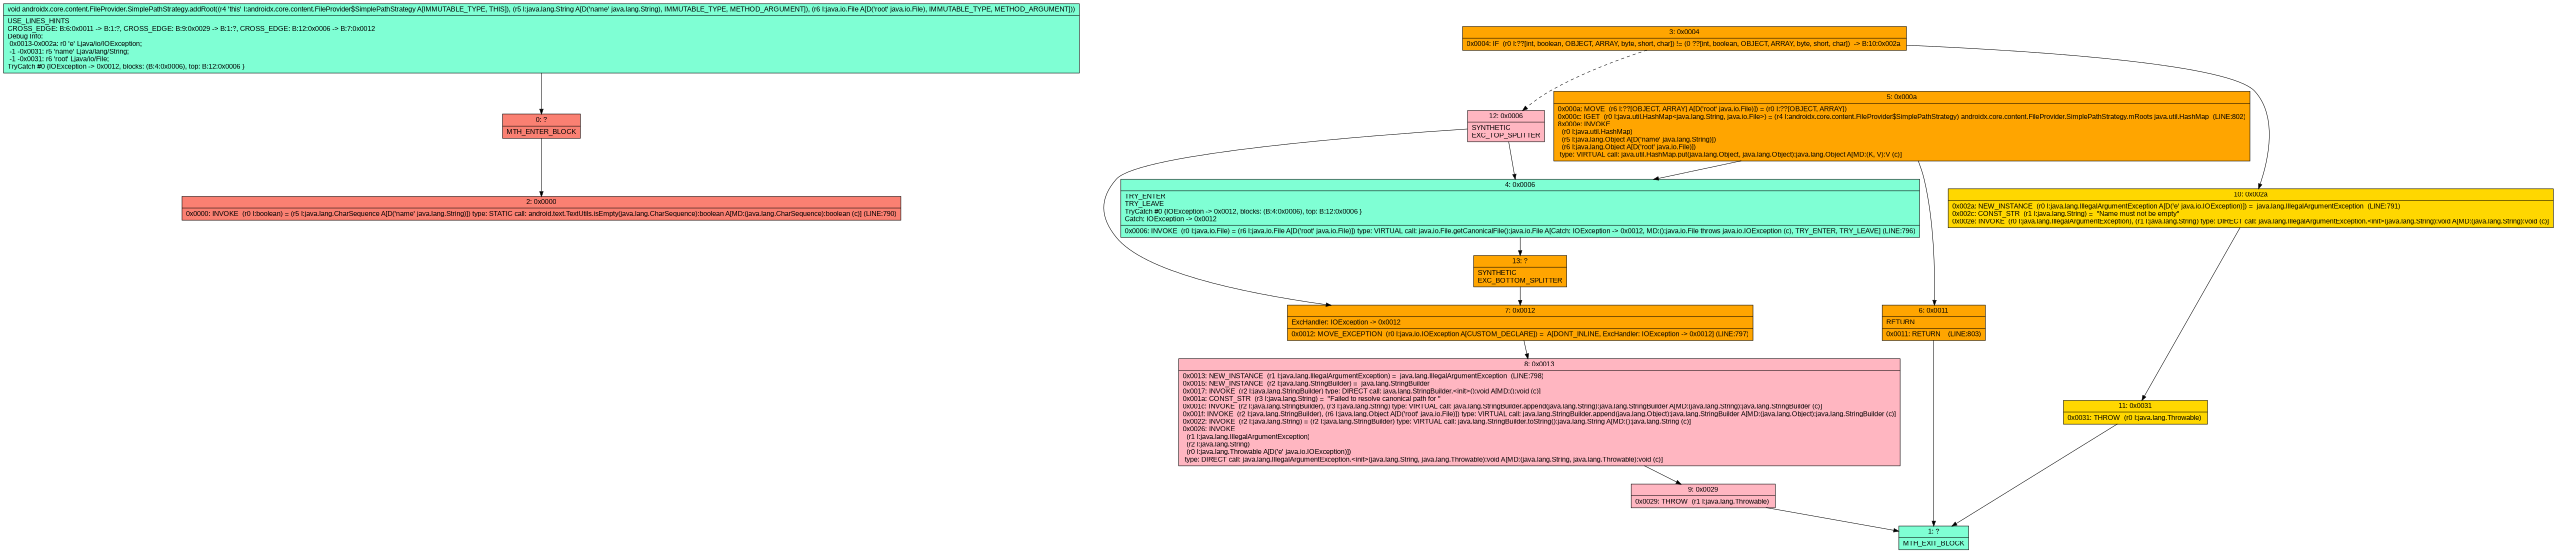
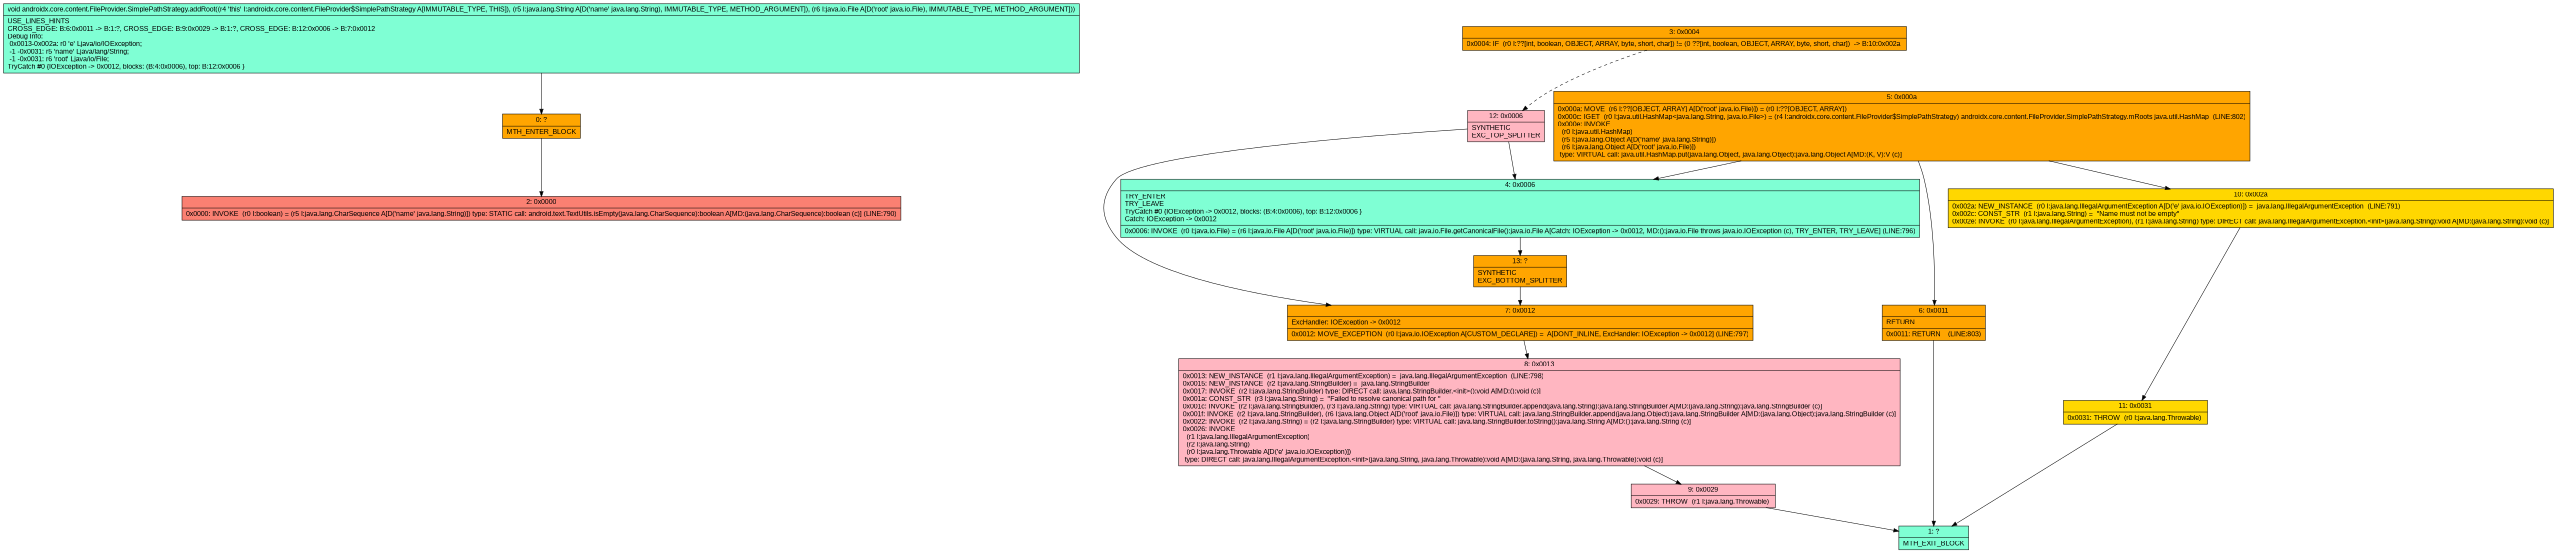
edge "3: 0x0004" -> "10: 0x002a": now "5: 0x000a" -> "10: 0x002a"
node "5: 0x000a": text "8x000e: INVOKE" -> "0x000e: INVOKE"
node "0: ?": fillcolor salmon -> orange
